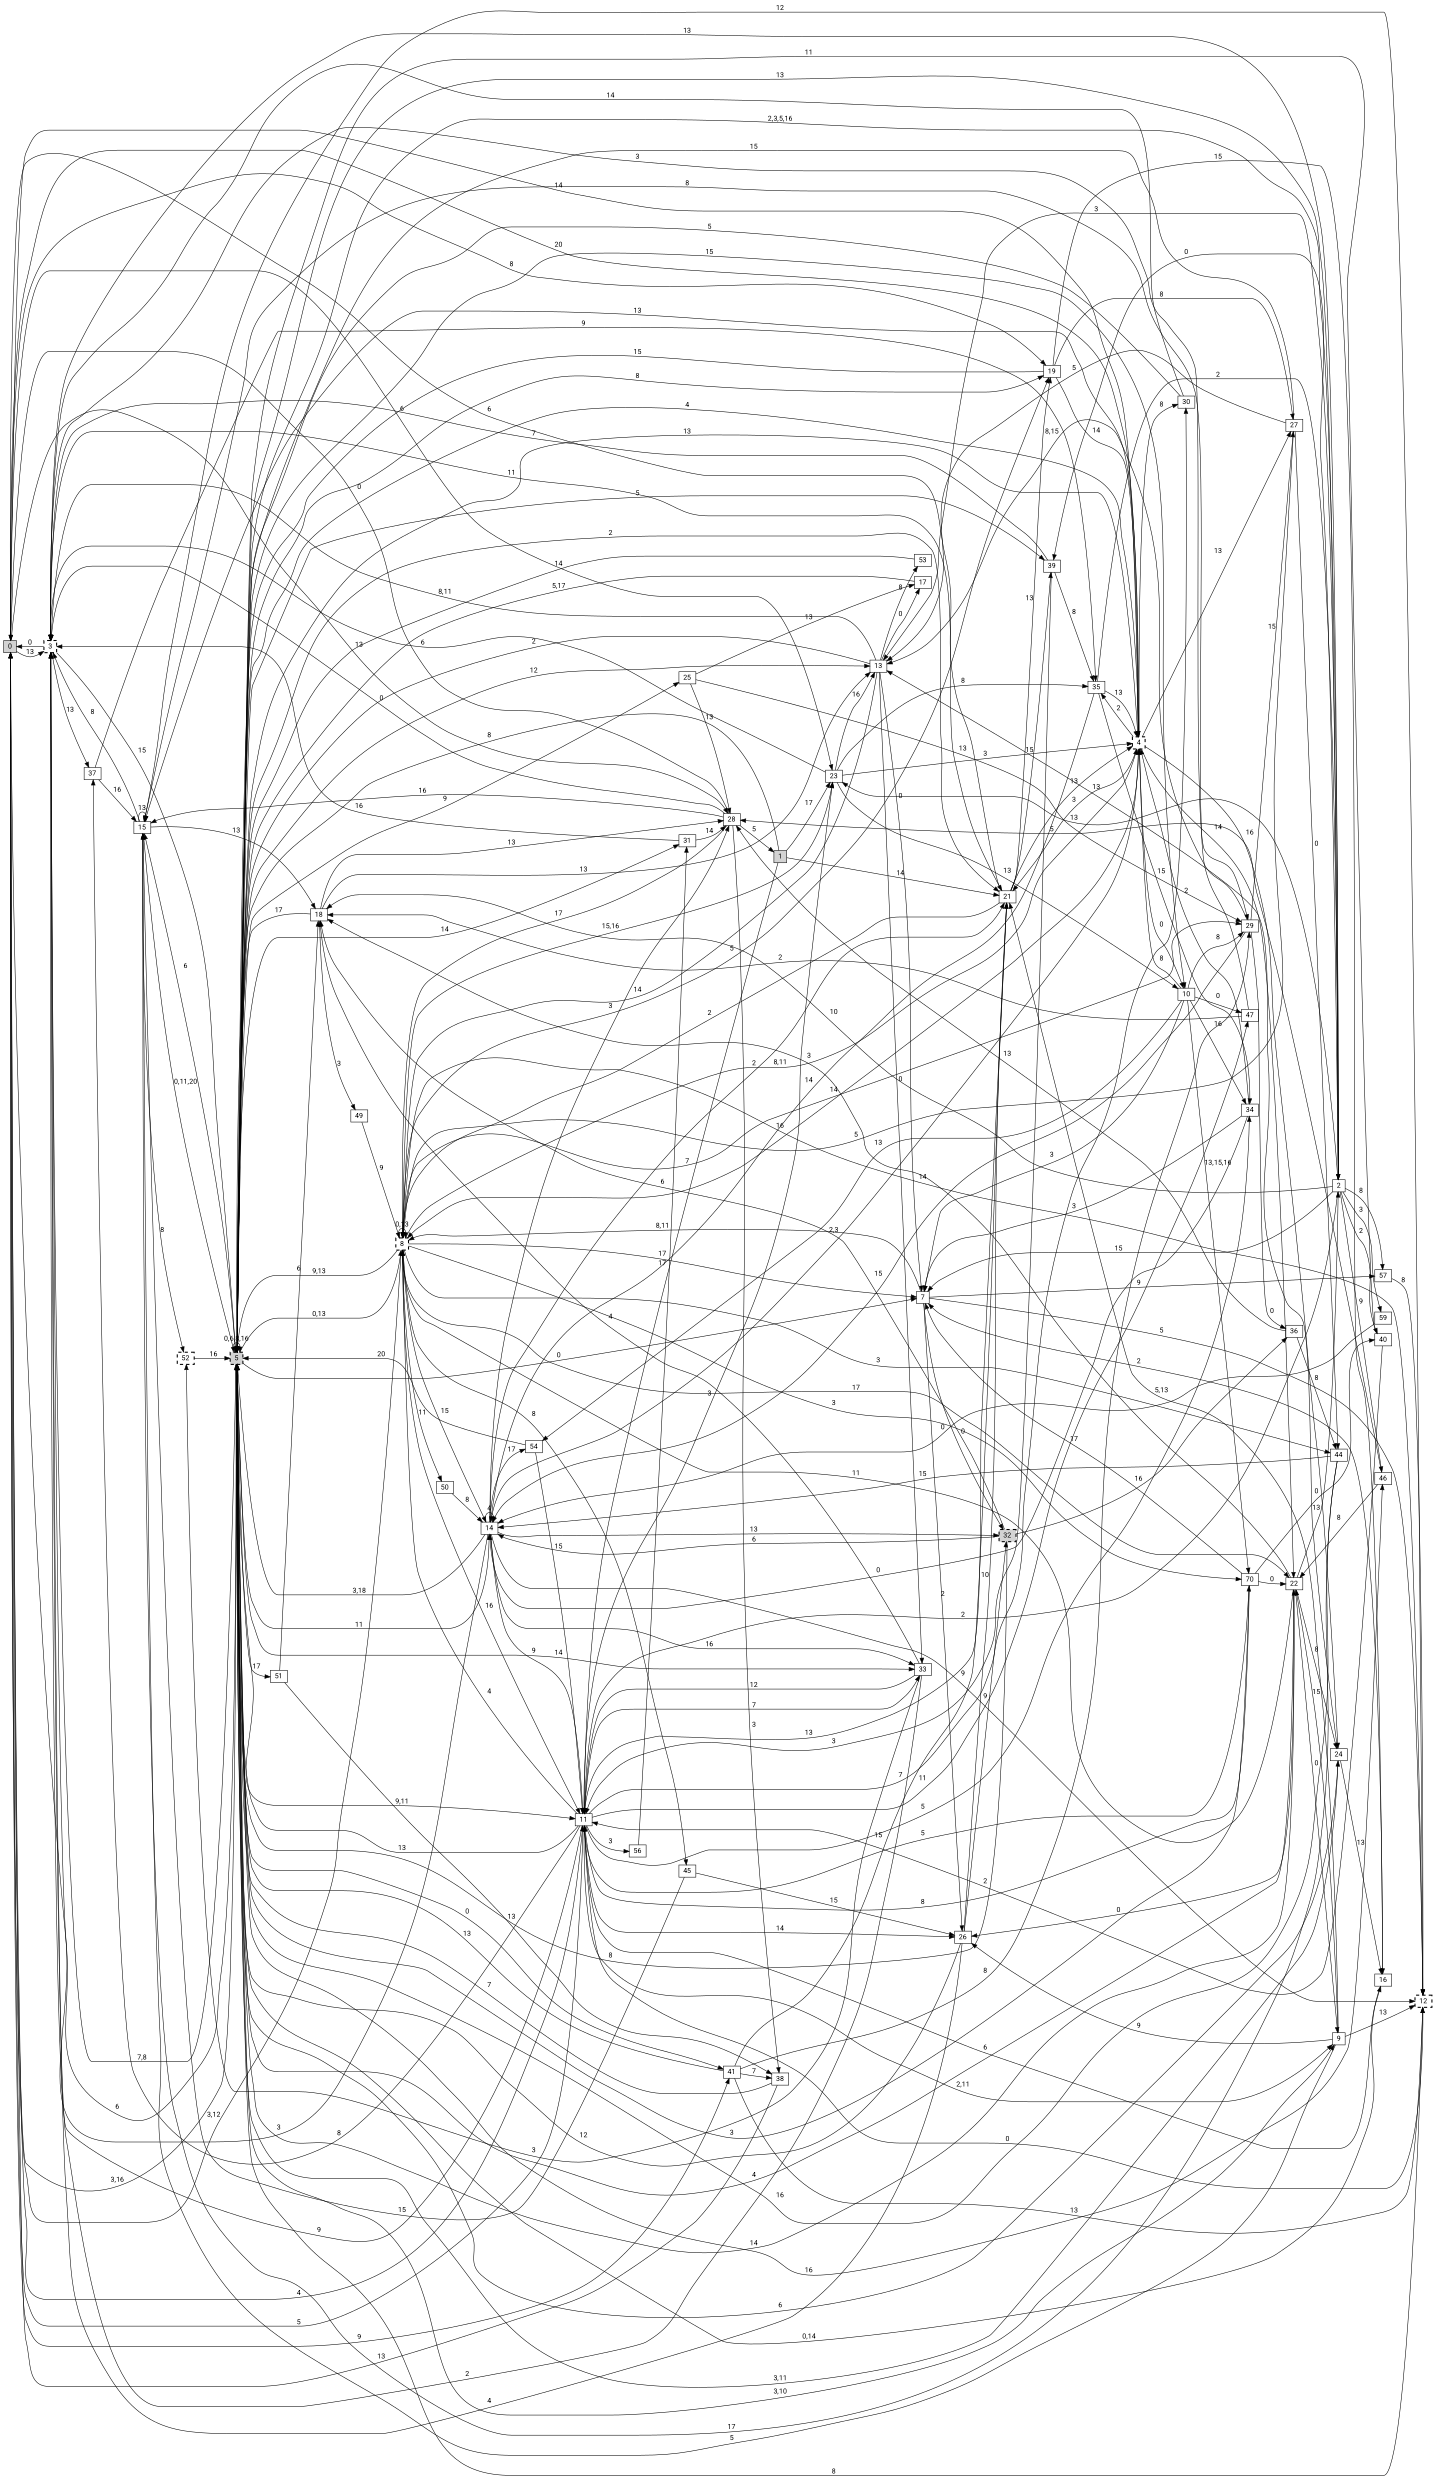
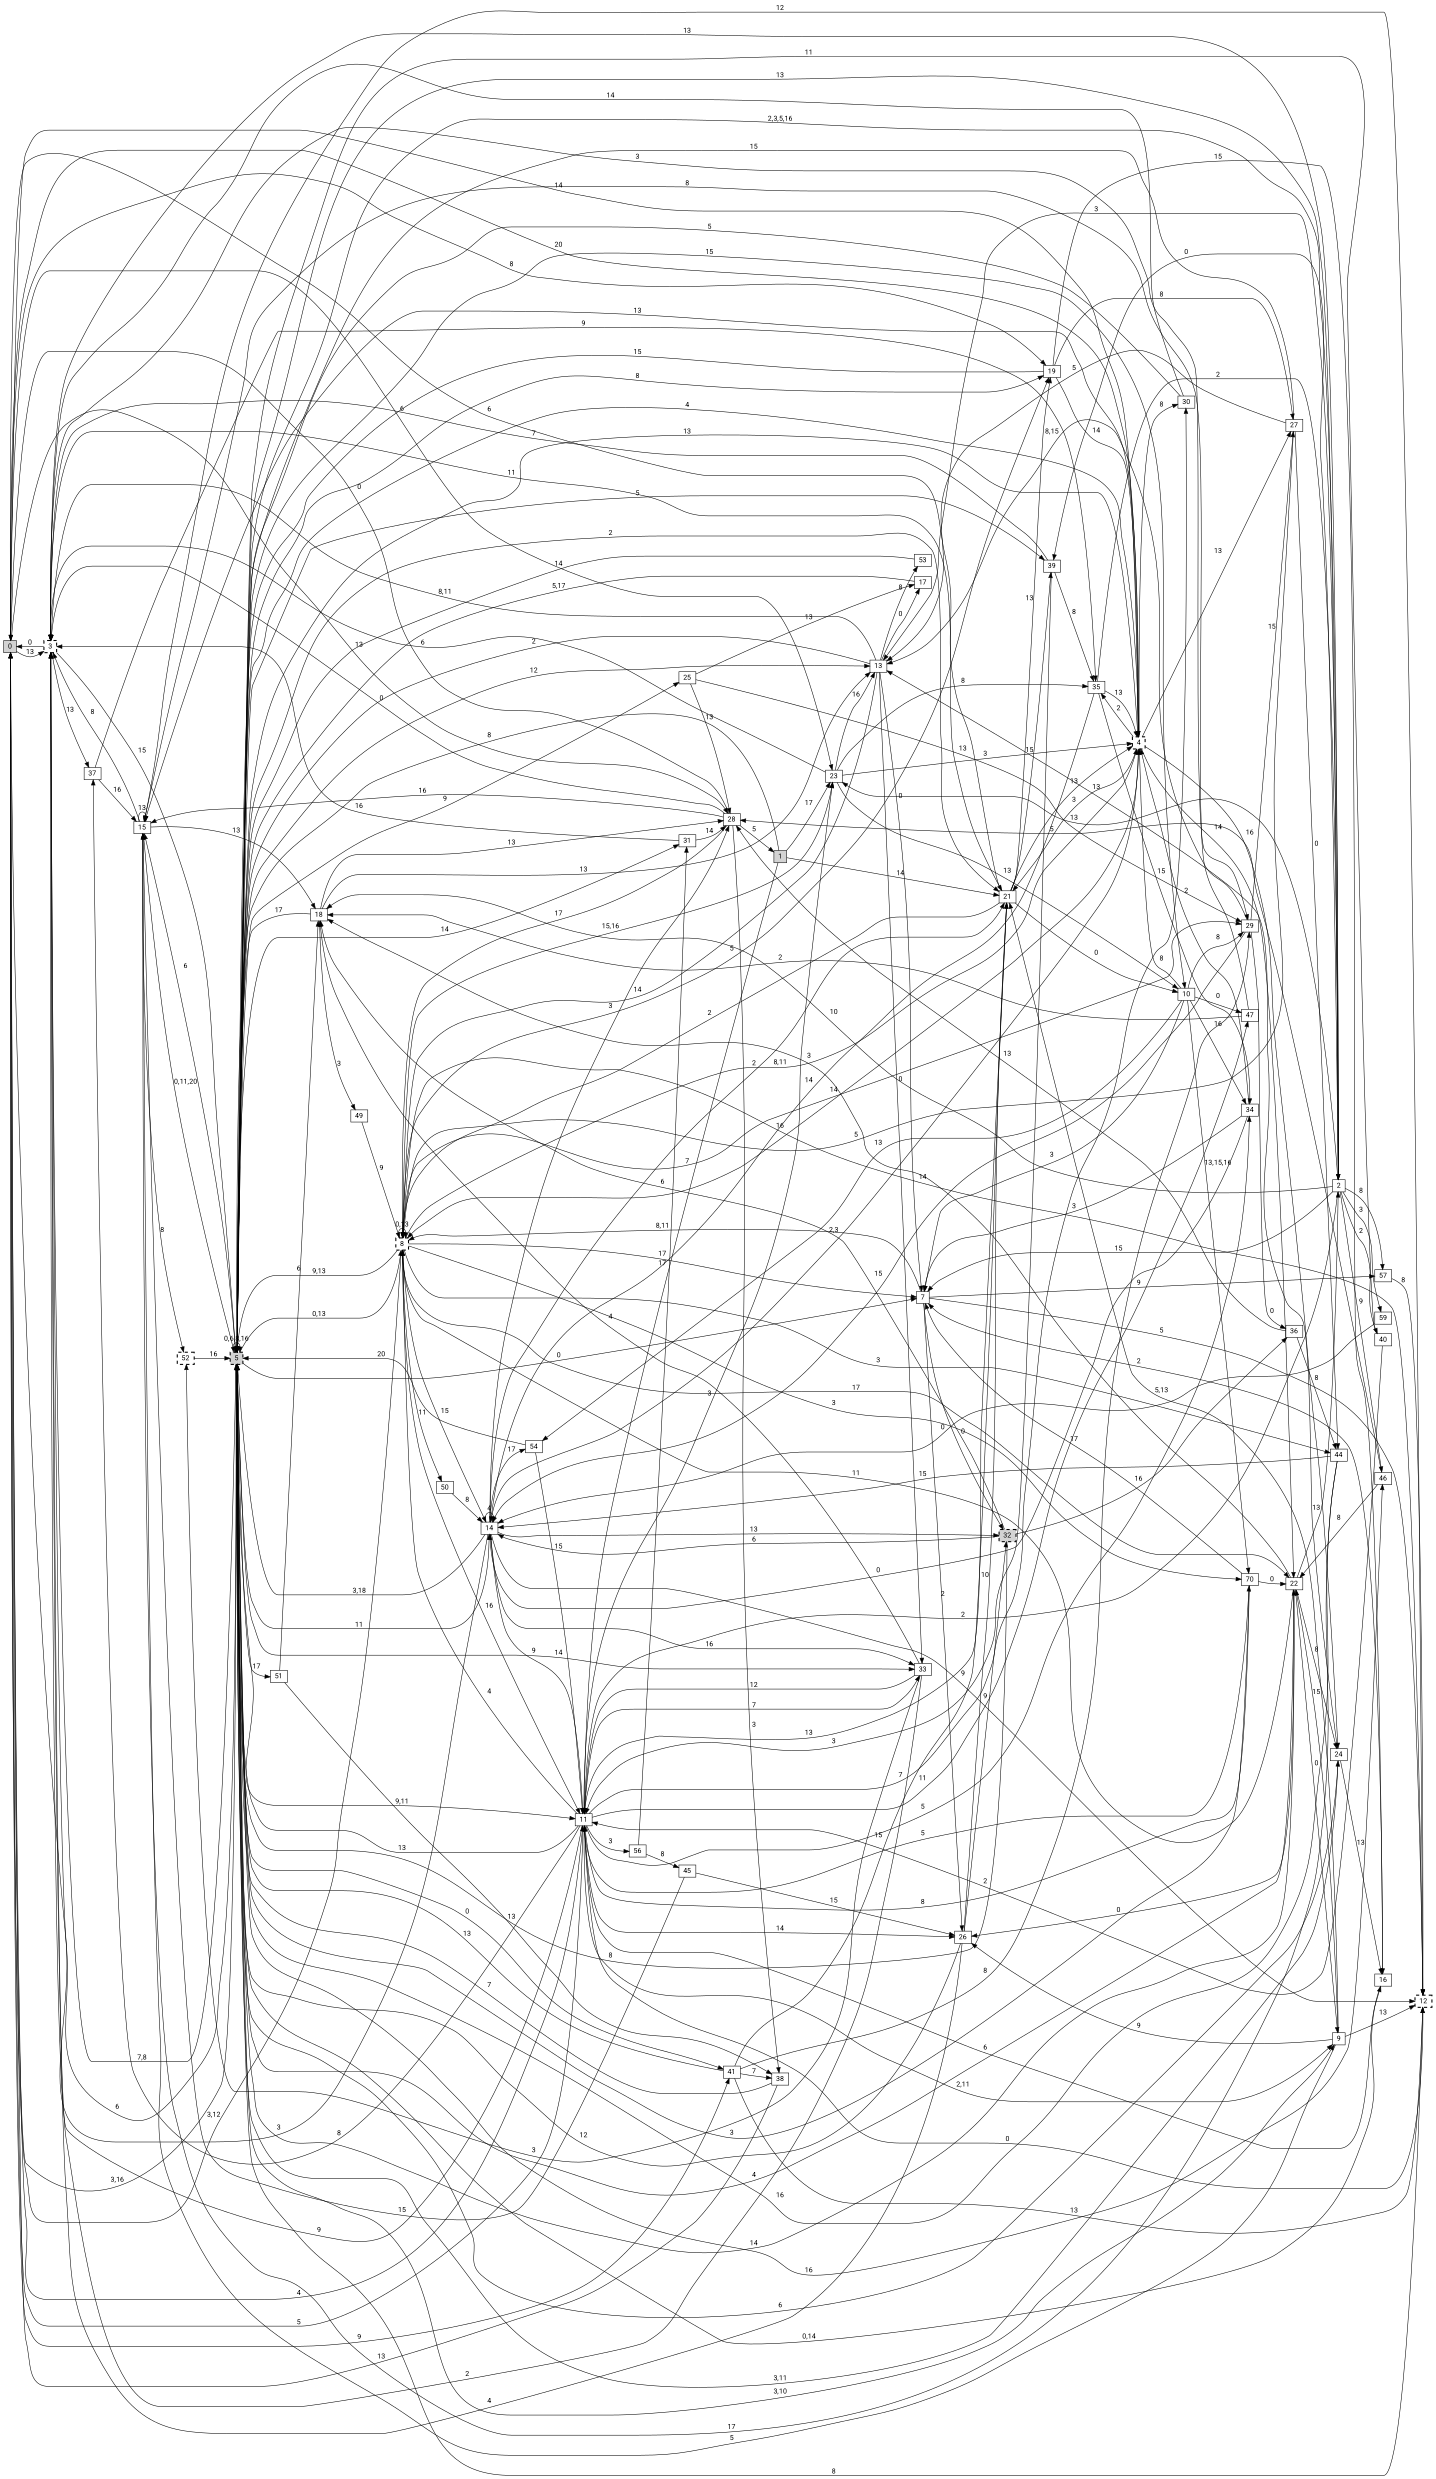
edge "4" -> "10": now "21" -> "10"
edge "70" -> "40": removed, label "0"
edge "8" -> "45": now "56" -> "45"
